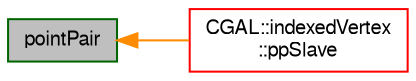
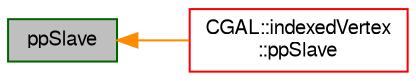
node "pointPair": label "pointPair" -> "ppSlave"
